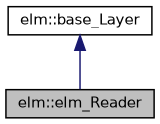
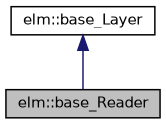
node "elm::elm_Reader": label "elm::elm_Reader" -> "elm::base_Reader"
